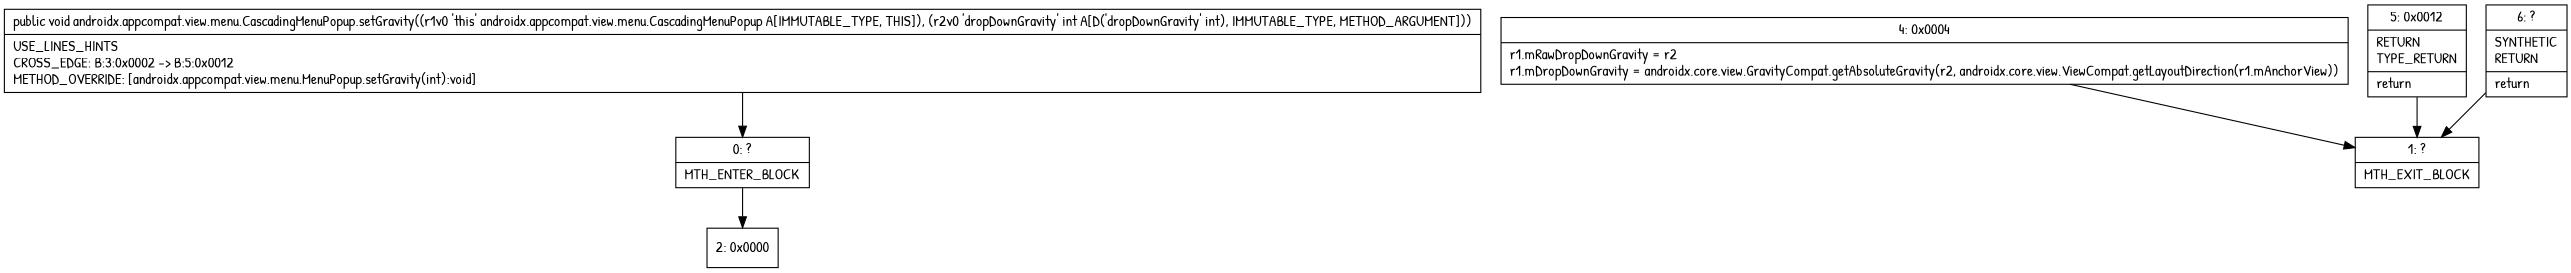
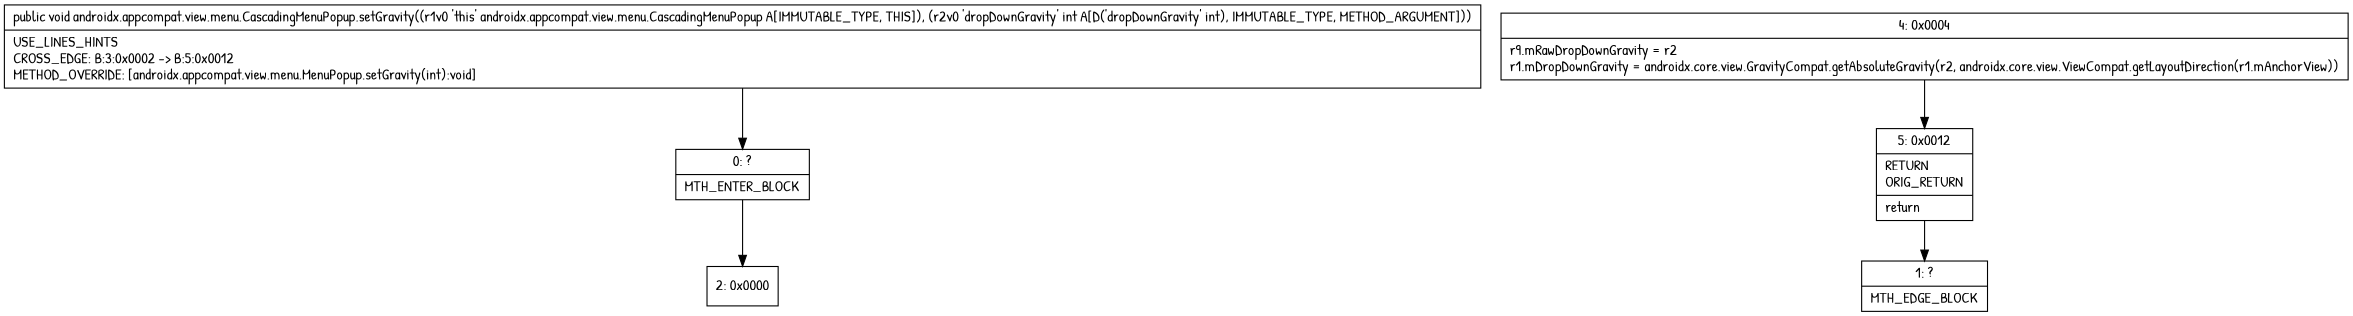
node "6: ?": removed
node "4: 0x0004": text "r1.mRawDropDownGravity = r2" -> "r9.mRawDropDownGravity = r2"
node "5: 0x0012": text "TYPE_RETURN" -> "ORIG_RETURN"
edge "4: 0x0004" -> "1: ?": now "4: 0x0004" -> "5: 0x0012"
node "1: ?": text "MTH_EXIT_BLOCK" -> "MTH_EDGE_BLOCK"
